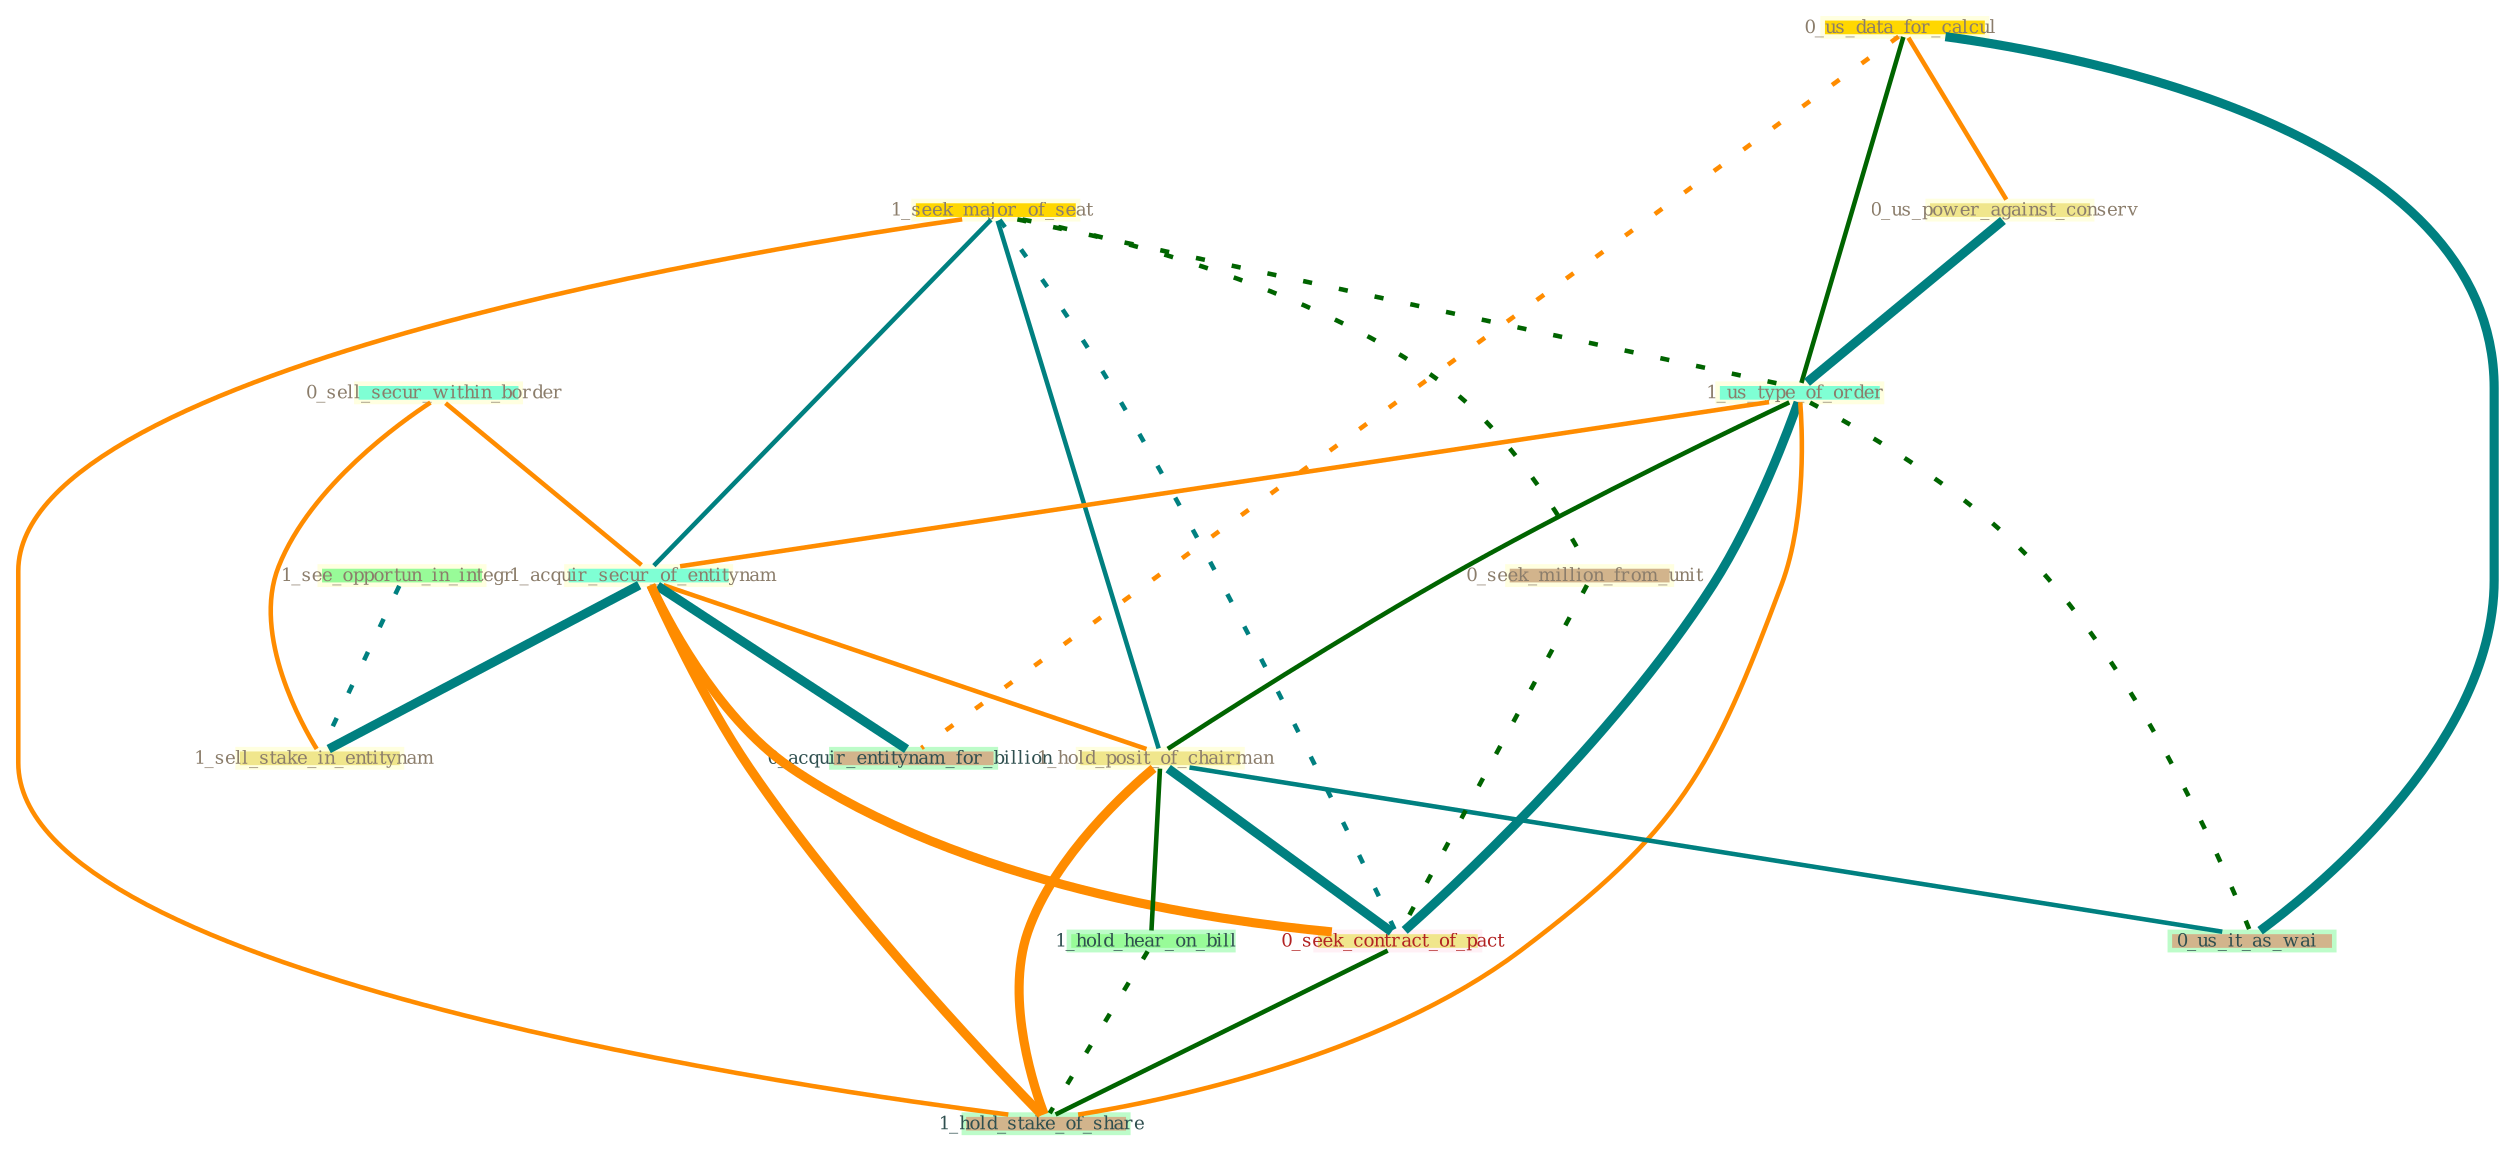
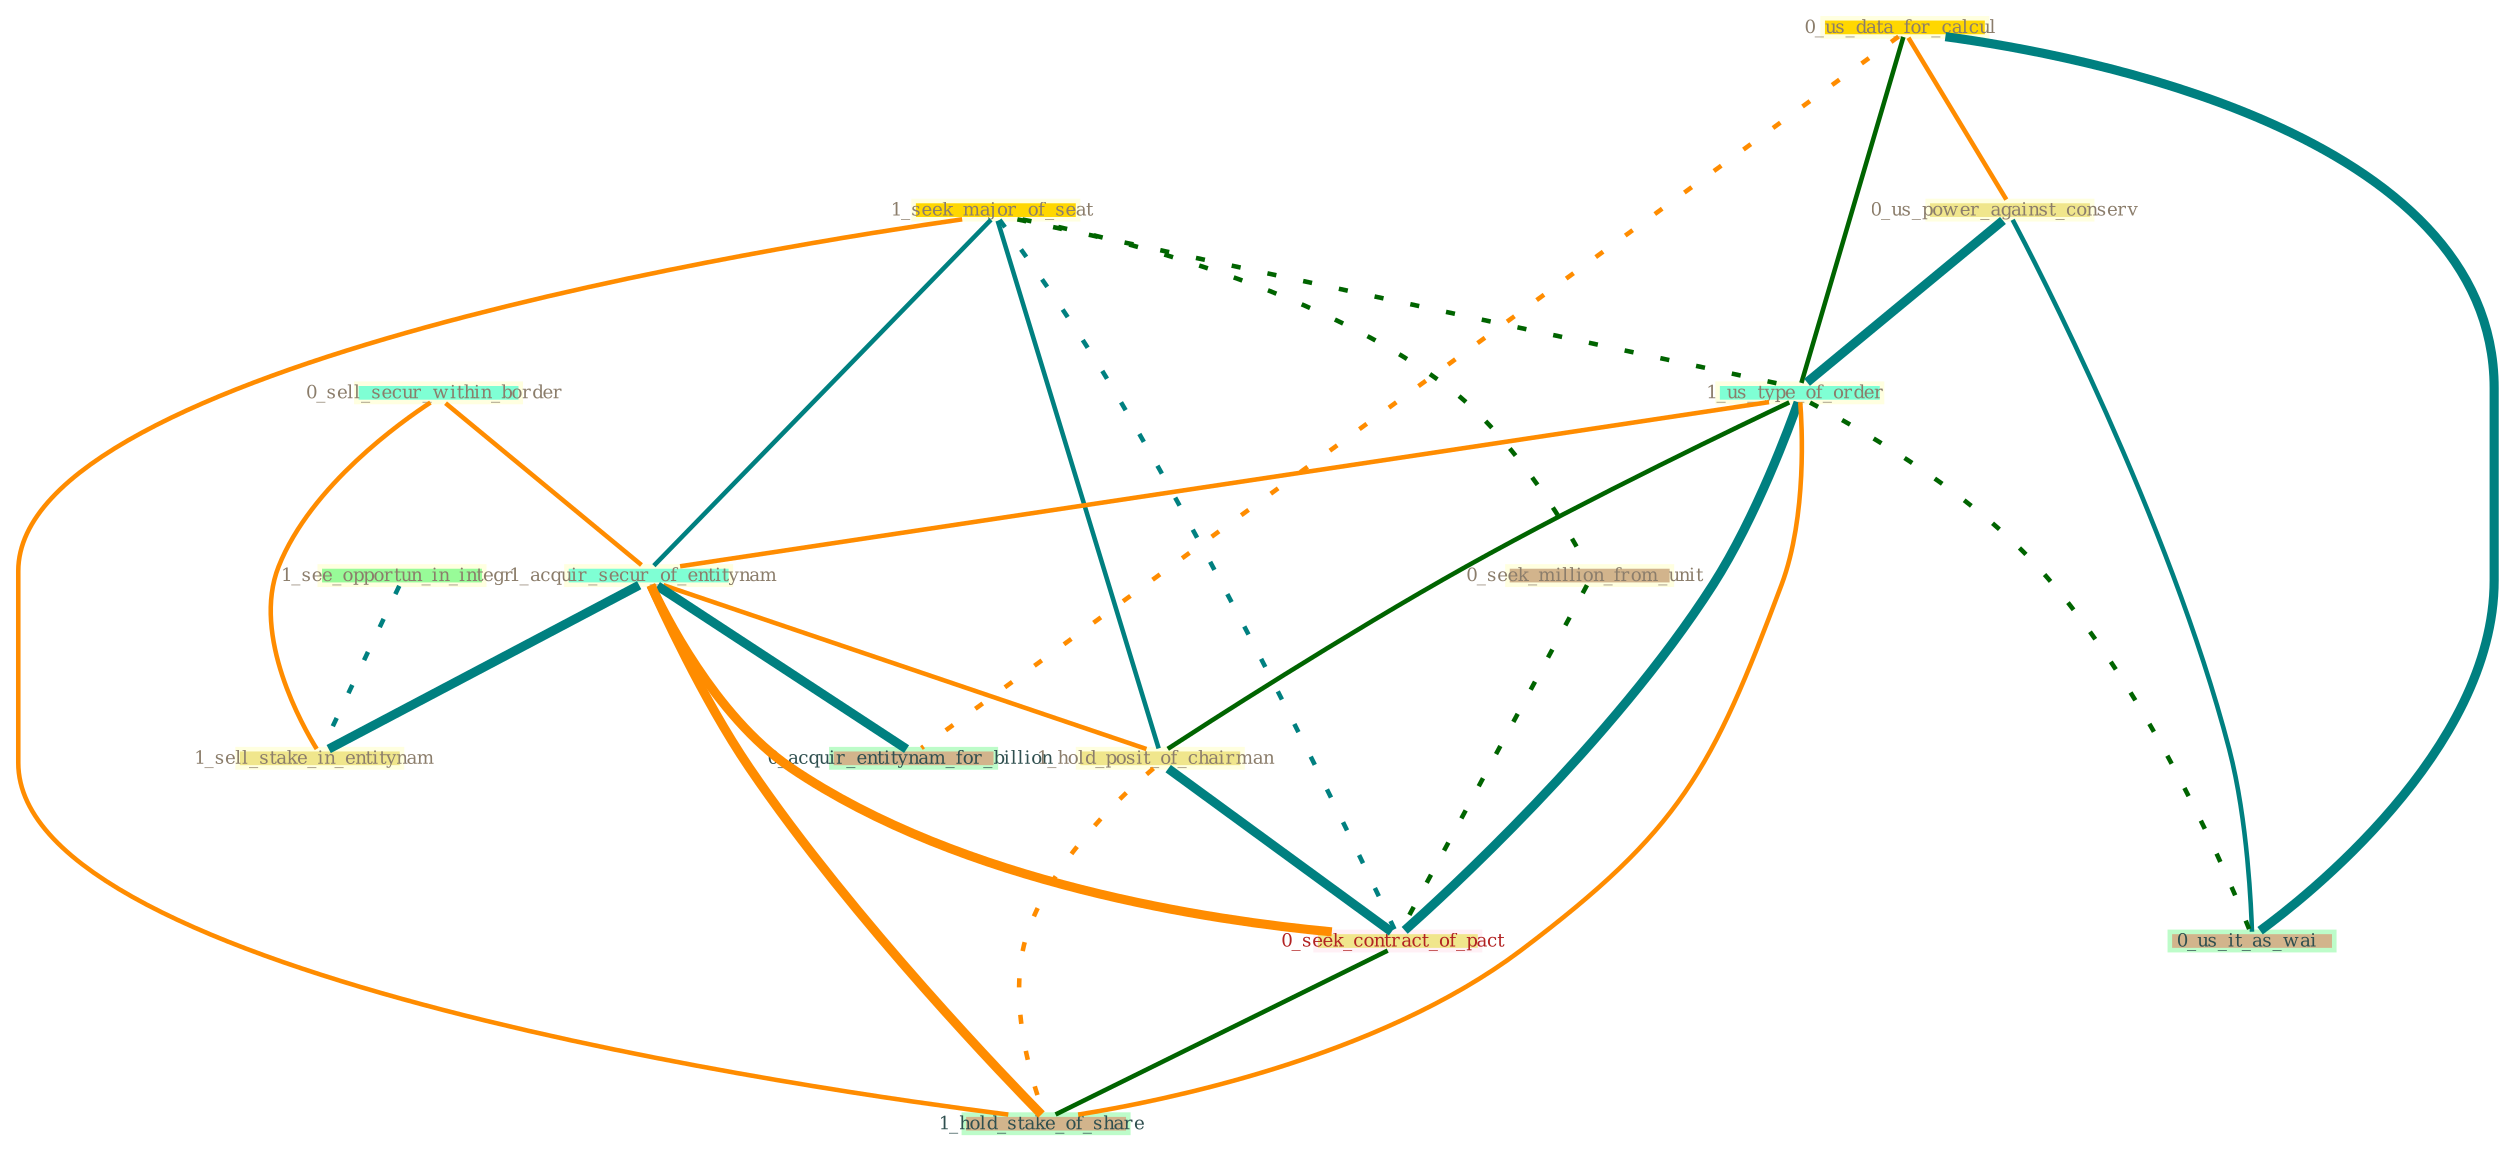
edge "1_hold_posit_of_chairman" -- "0_us_it_as_wai": now "0_us_power_against_conserv" -- "0_us_it_as_wai"
edge "1_hold_posit_of_chairman" -- "1_hold_stake_of_share": style bold -> dotted
node "1_hold_hear_on_bill": removed
